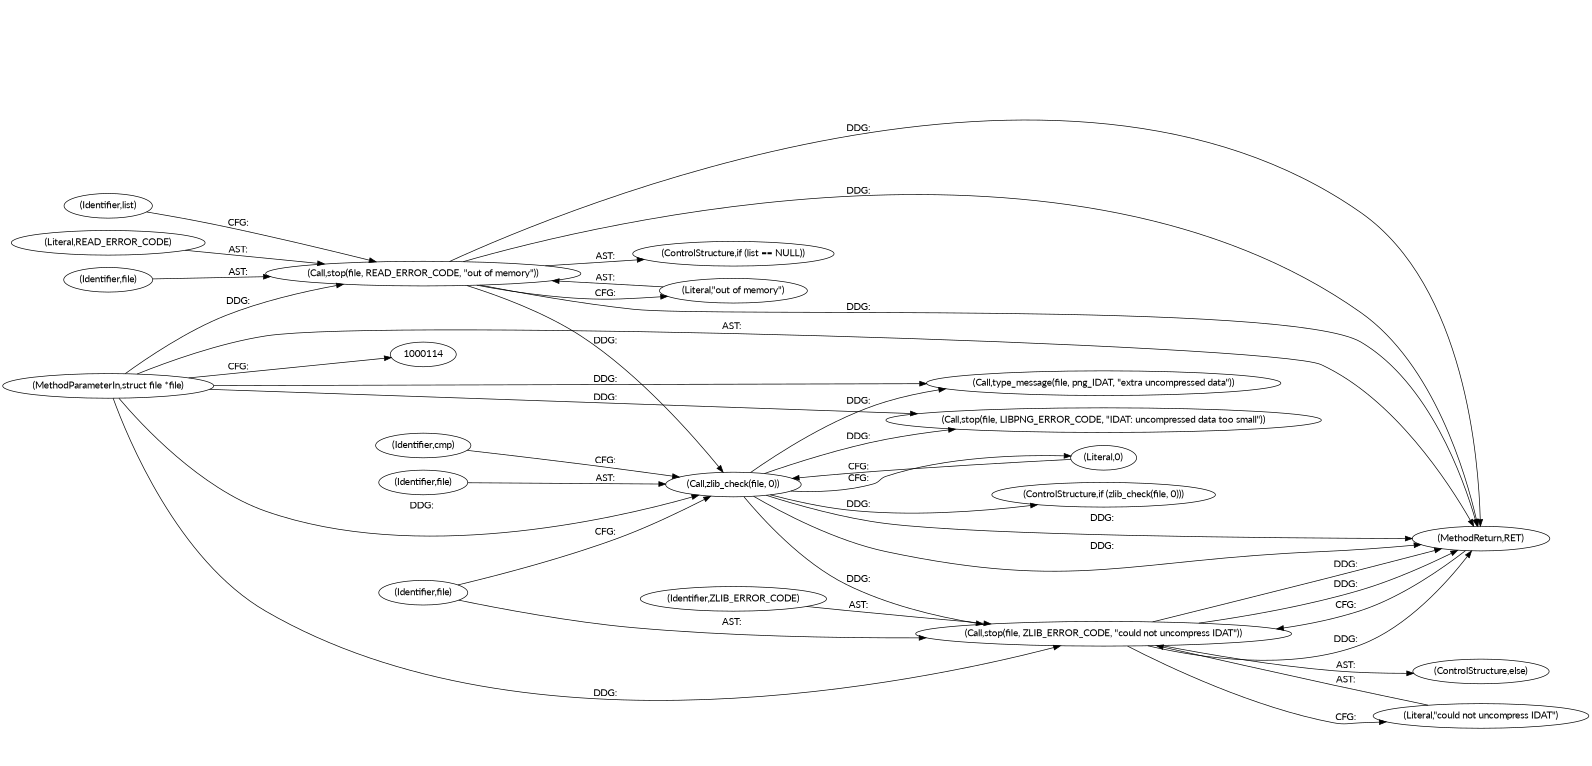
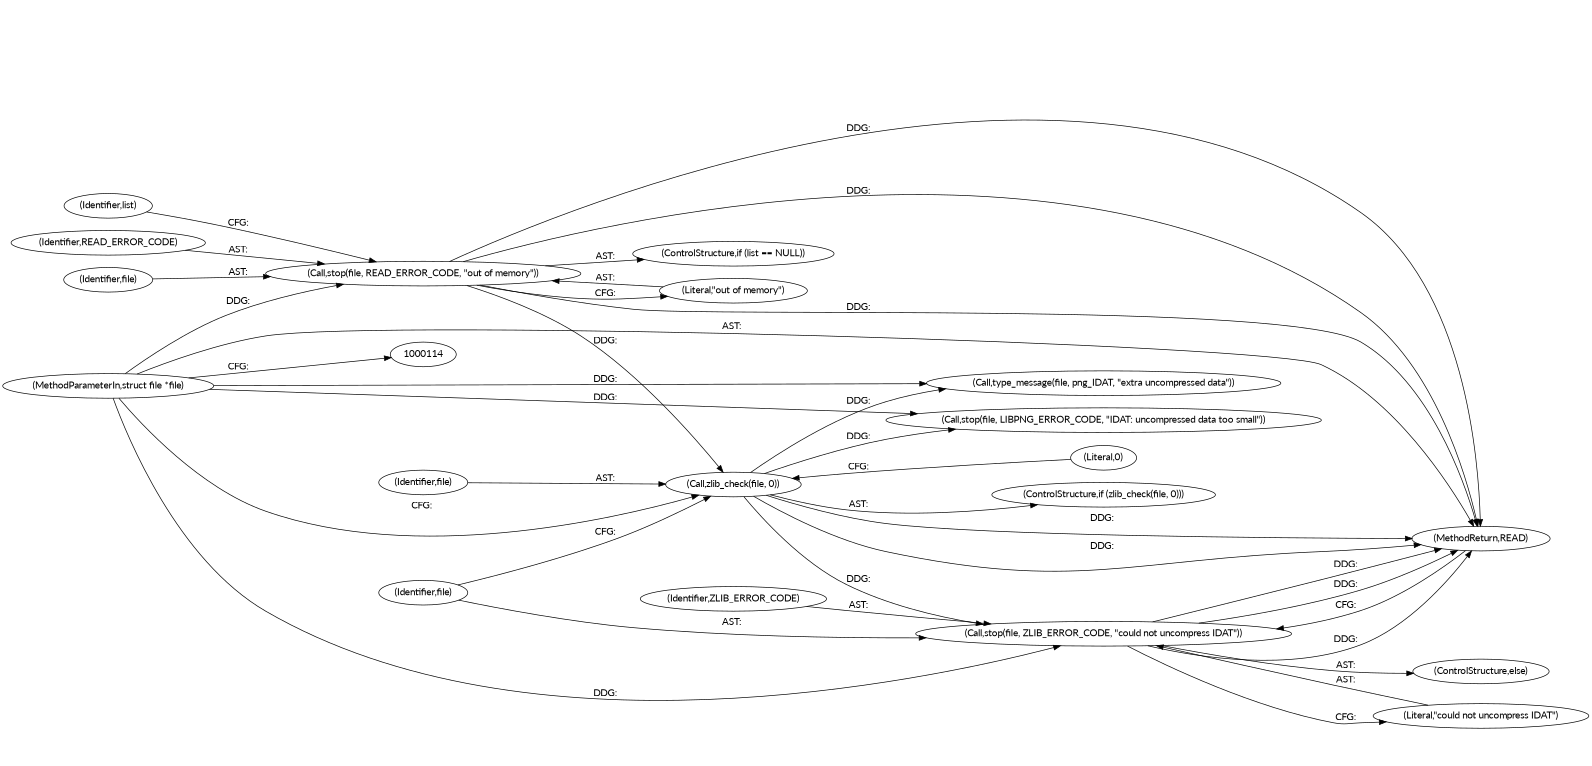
node "(Literal,READ_ERROR_CODE)": label "(Literal,READ_ERROR_CODE)" -> "(Identifier,READ_ERROR_CODE)"
node "(Identifier,cmp)": removed
edge "(Call,zlib_check(file, 0))" -> "(Literal,0)": removed, label "CFG:"
edge "(Call,zlib_check(file, 0))" -> "(ControlStructure,if (zlib_check(file, 0)))": label "DDG: " -> "AST: "
edge "(MethodParameterIn,struct file *file)" -> "(Call,zlib_check(file, 0))": label "DDG: " -> "CFG: "
node "(MethodReturn,RET)": label "(MethodReturn,RET)" -> "(MethodReturn,READ)"
